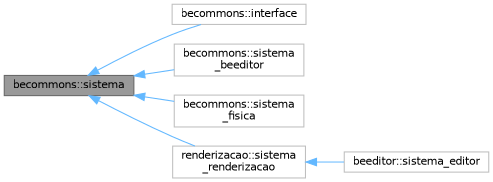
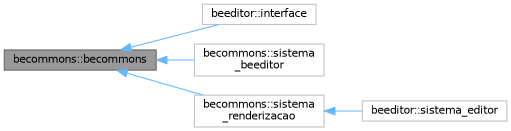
node "becommons::interface": label "becommons::interface" -> "beeditor::interface"
node "becommons::sistema": label "becommons::sistema" -> "becommons::becommons"
node "becommons::sistema _fisica": removed
node "renderizacao::sistema _renderizacao": label "renderizacao::sistema _renderizacao" -> "becommons::sistema _renderizacao"
